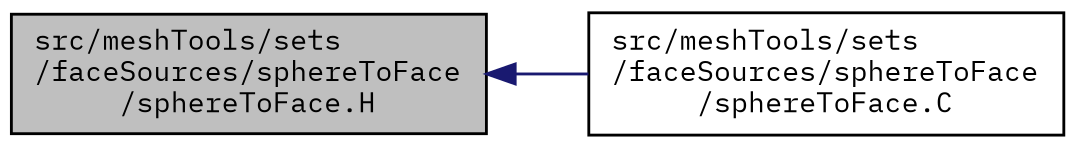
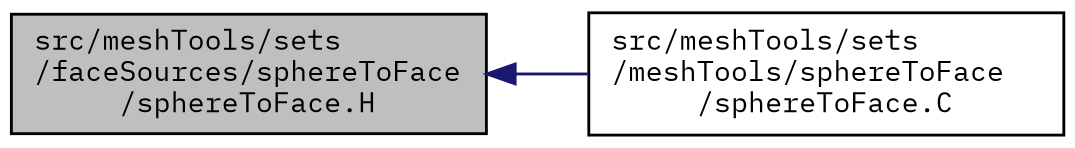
node "src/meshTools/sets /faceSources/sphereToFace /sphereToFace.C": label "src/meshTools/sets /faceSources/sphereToFace /sphereToFace.C" -> "src/meshTools/sets /meshTools/sphereToFace /sphereToFace.C"
